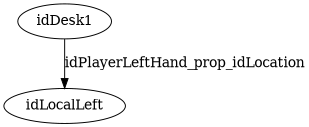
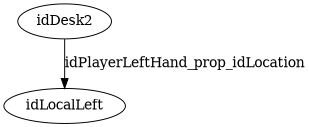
node "idDesk1": label "idDesk1" -> "idDesk2"
